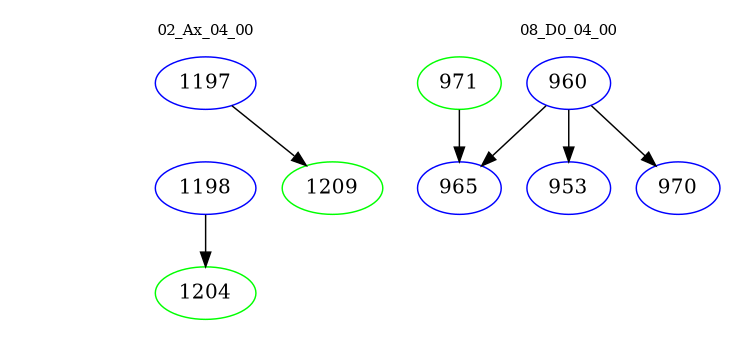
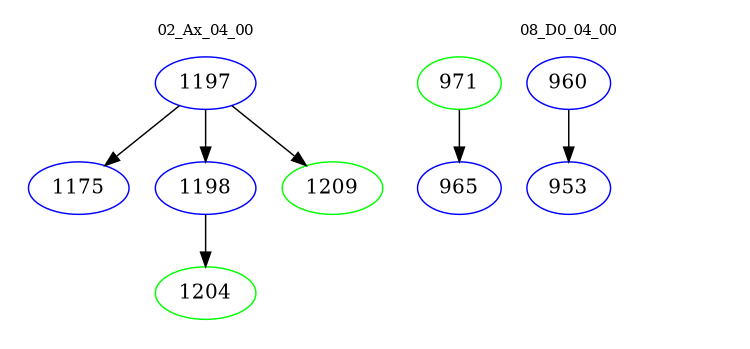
edge "1197" -> "1198": added
edge "960" -> "965": removed
node "1175": added
node "970": removed
